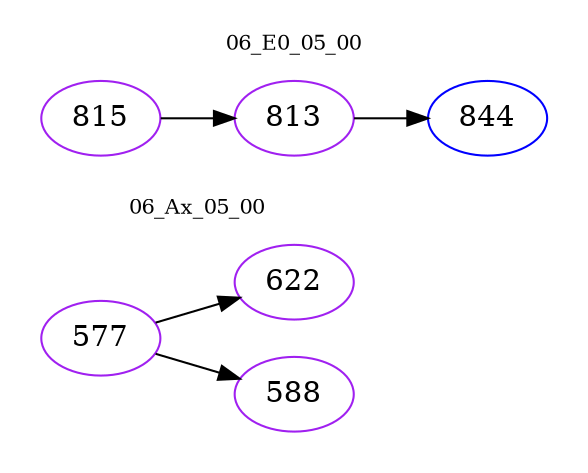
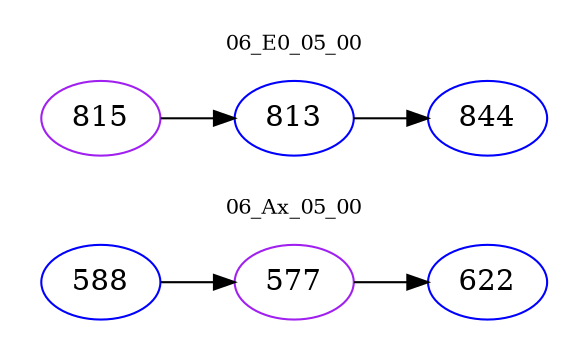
node "813": color purple -> blue
node "622": color purple -> blue
edge "577" -> "588": reversed
node "588": color purple -> blue
